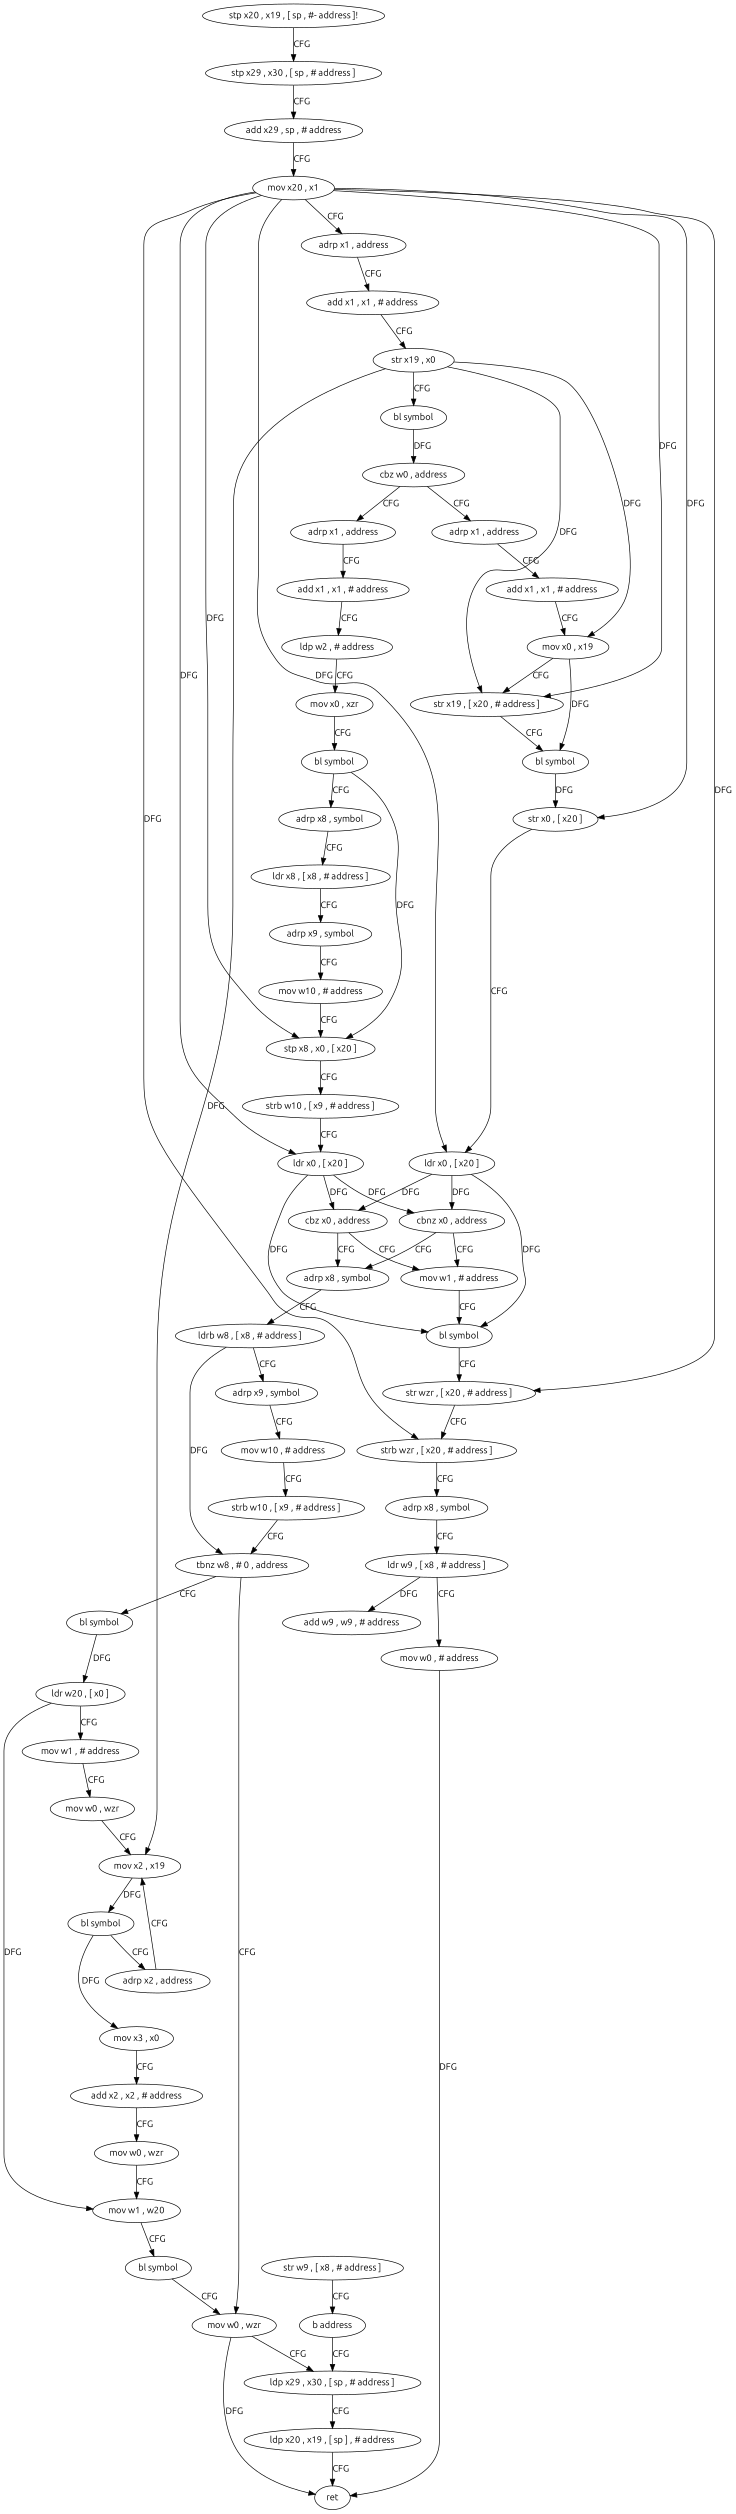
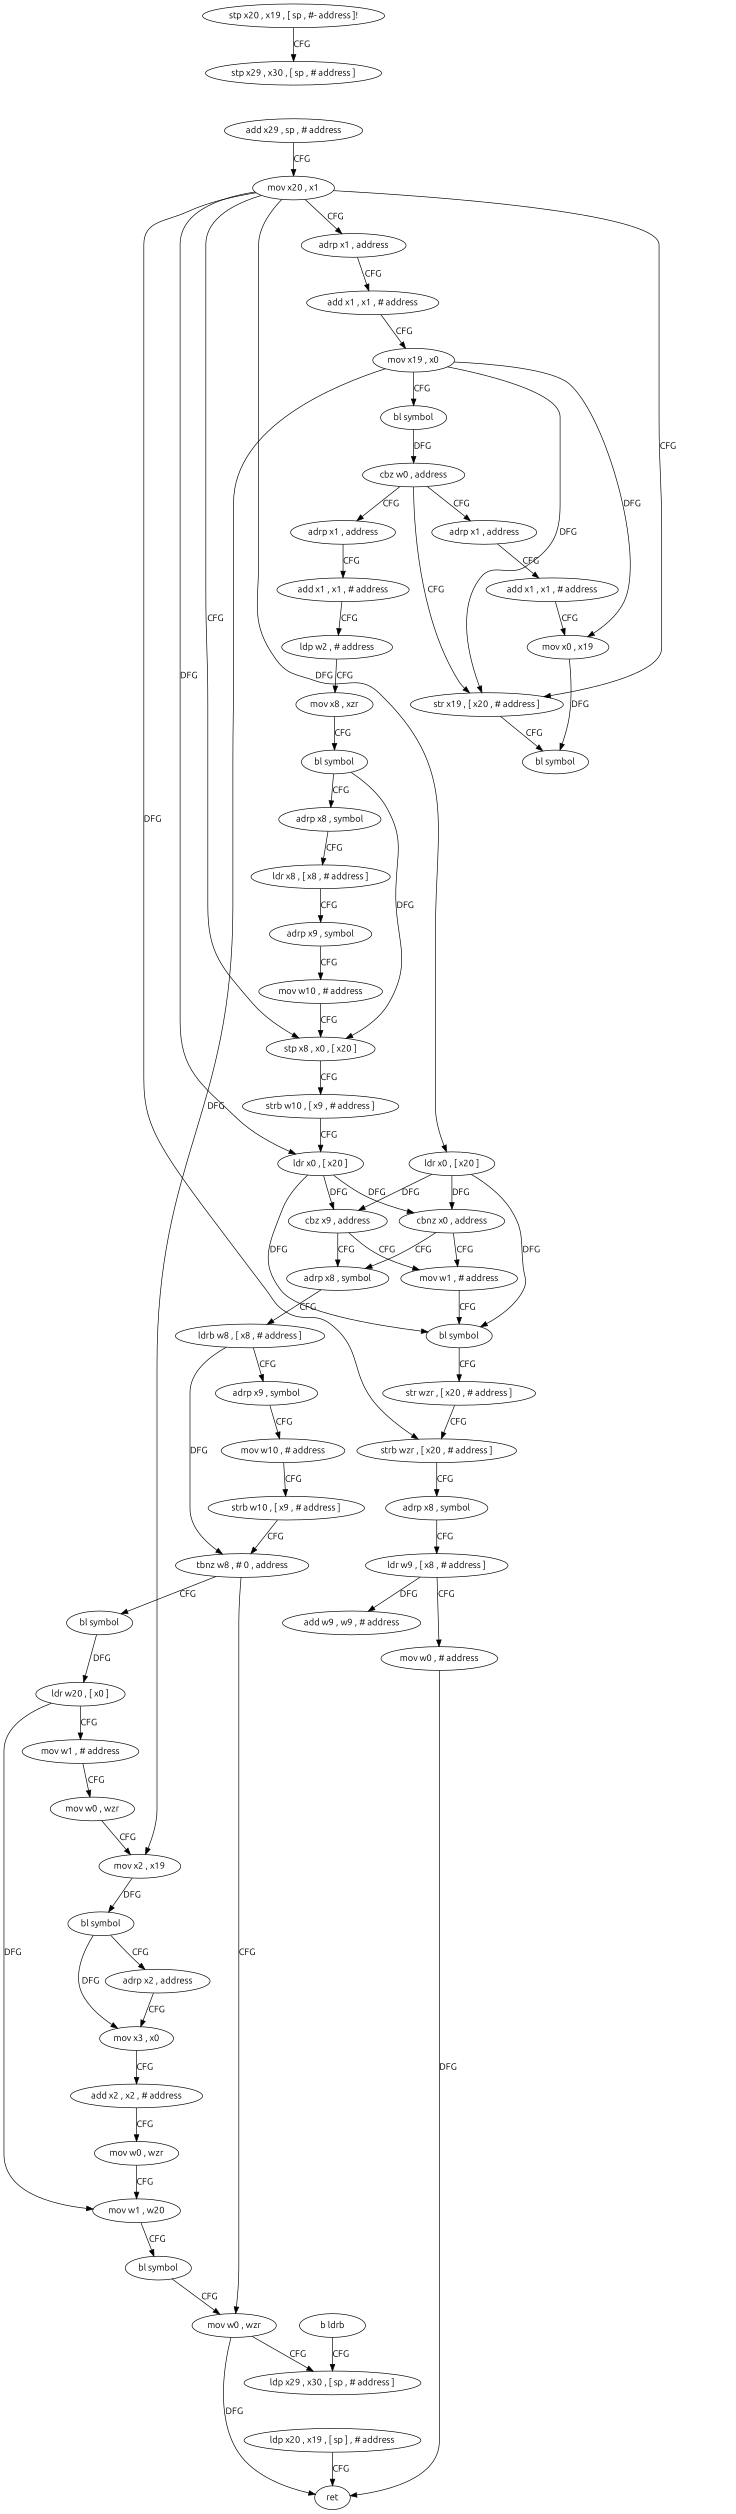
edge "stp x29 , x30 , [ sp , # address ]" -> "add x29 , sp , # address": removed, label "CFG"
node "str x19 , x0": label "str x19 , x0" -> "mov x19 , x0"
edge "mov x20 , x1" -> "str x19 , [ x20 , # address ]": label "DFG" -> "CFG"
edge "mov x20 , x1" -> "stp x8 , x0 , [ x20 ]": label "DFG" -> "CFG"
edge "mov x0 , x19" -> "str x19 , [ x20 , # address ]": now "cbz w0 , address" -> "str x19 , [ x20 , # address ]"
edge "mov x20 , x1" -> "str wzr , [ x20 , # address ]": removed, label "DFG"
node "mov x0 , xzr": label "mov x0 , xzr" -> "mov x8 , xzr"
node "str x0 , [ x20 ]": removed
node "cbz x0 , address": label "cbz x0 , address" -> "cbz x9 , address"
edge "adrp x2 , address" -> "mov x2 , x19": now "adrp x2 , address" -> "mov x3 , x0"
node "str w9 , [ x8 , # address ]": removed
node "b address": label "b address" -> "b ldrb"
edge "ldp x29 , x30 , [ sp , # address ]" -> "ldp x20 , x19 , [ sp ] , # address": removed, label "CFG"
